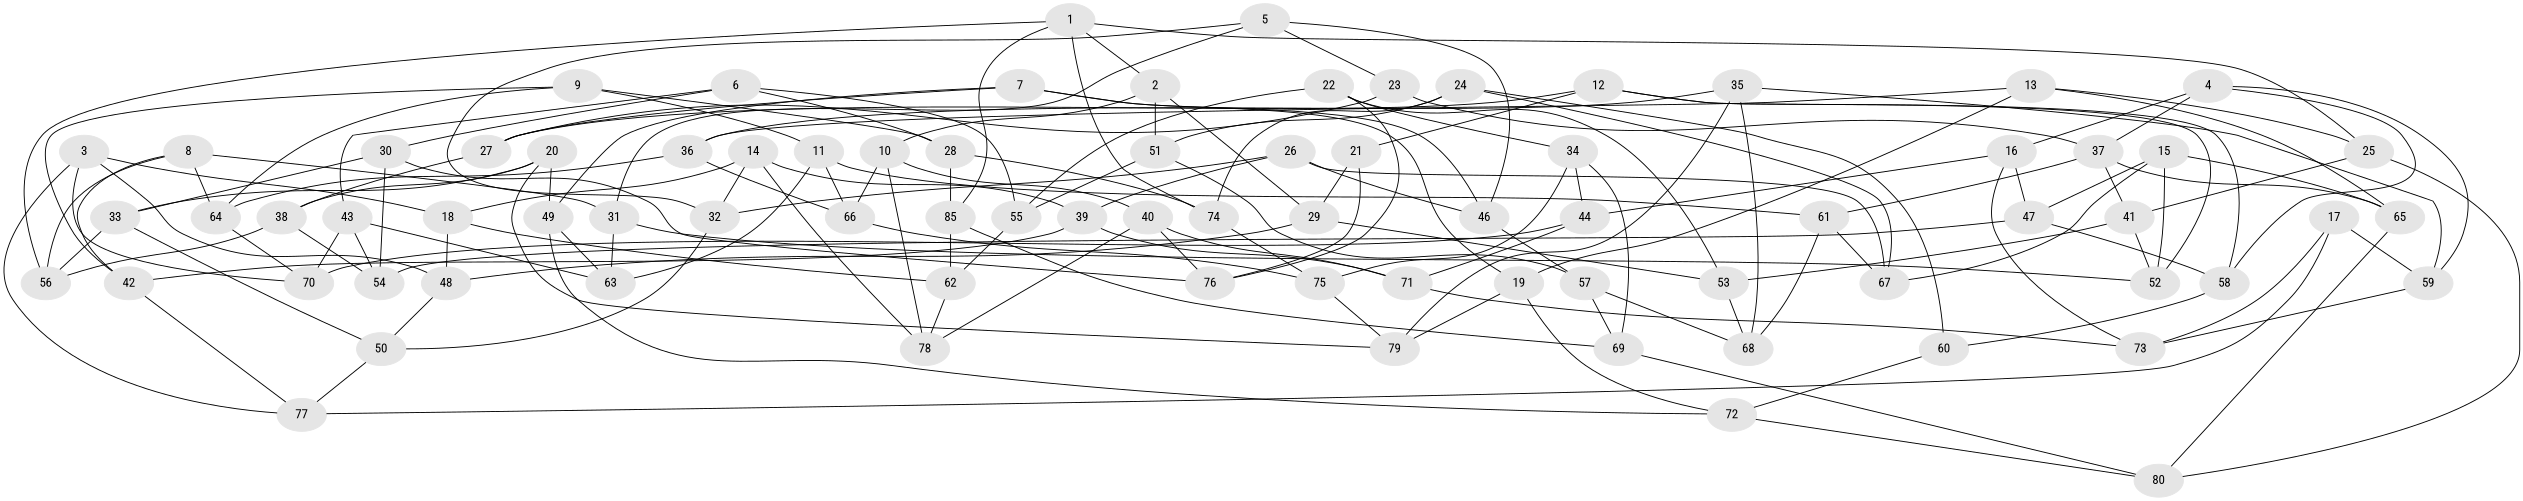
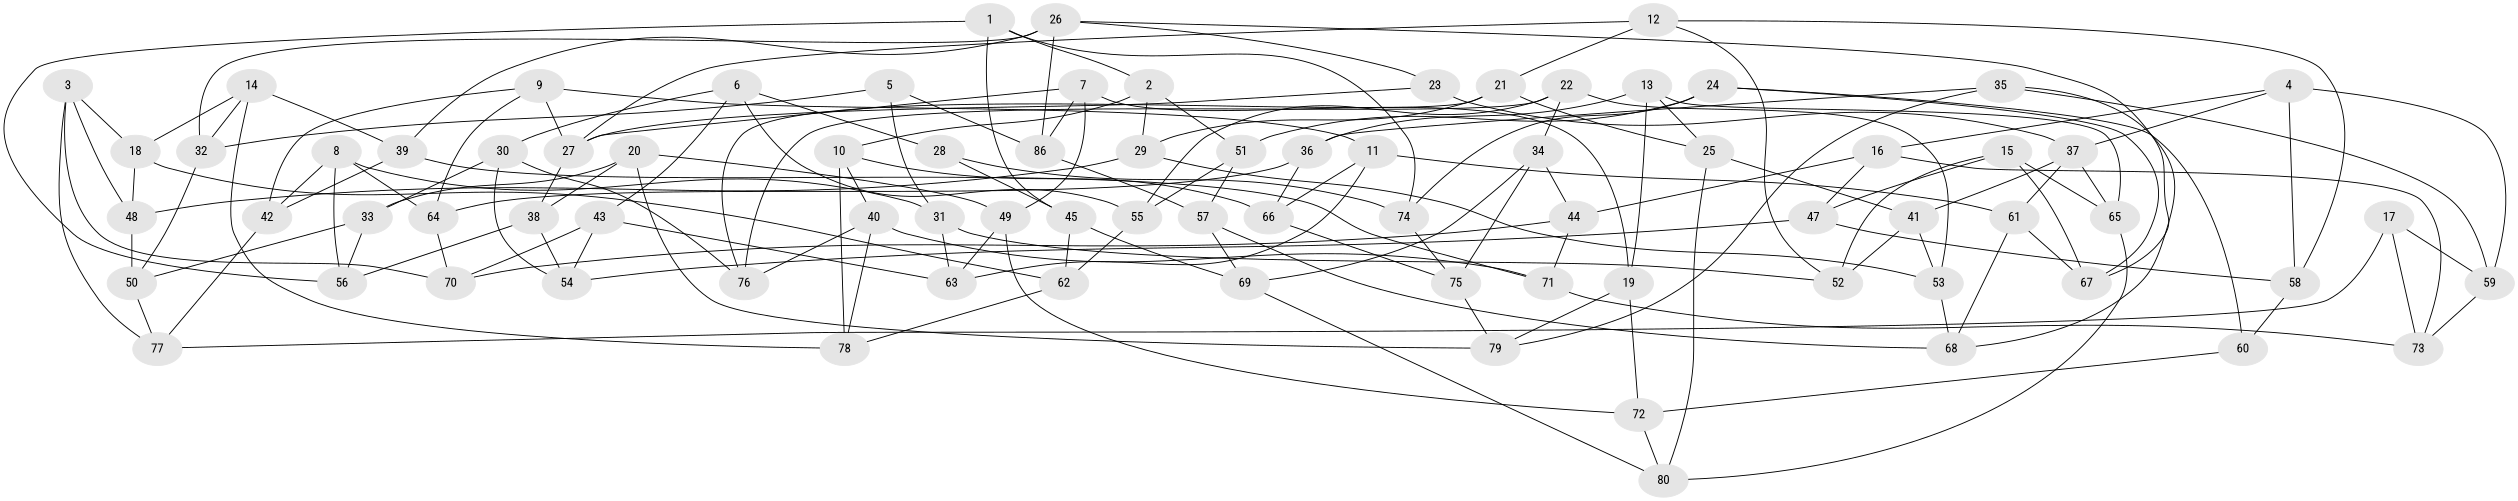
edge "1" -- "25": now "21" -- "25"
edge "5" -- "23": now "26" -- "23"
edge "9" -- "28": now "9" -- "27"
node "85": label "85" -> "45"
node "46": label "46" -> "86"
